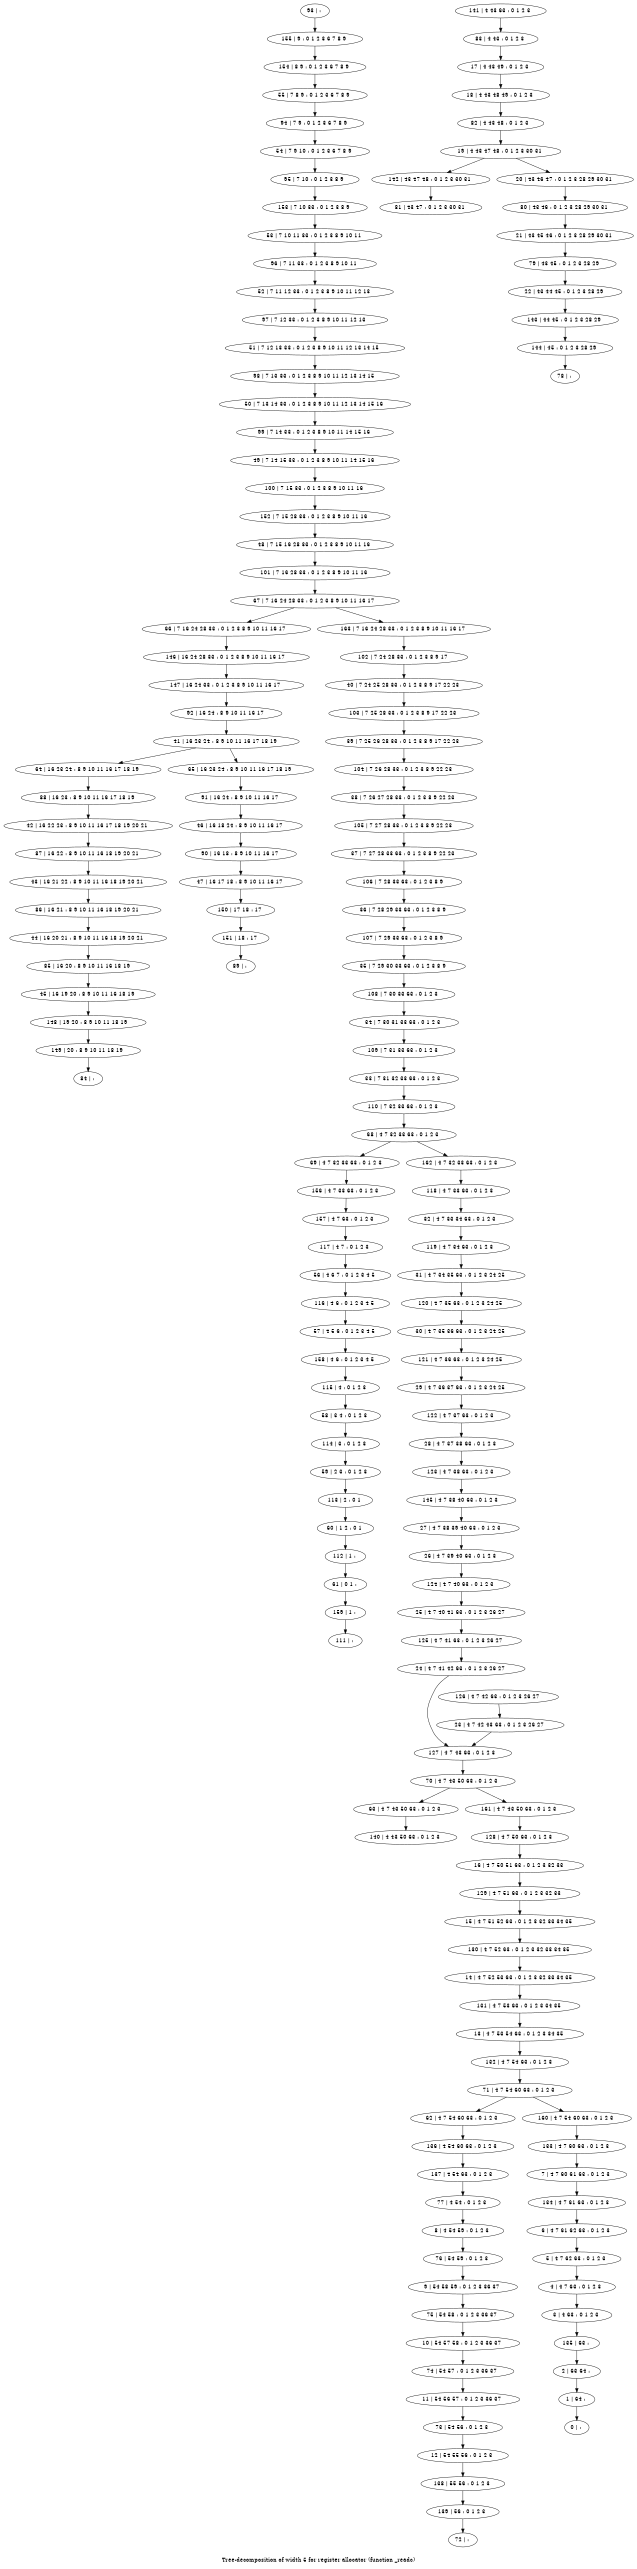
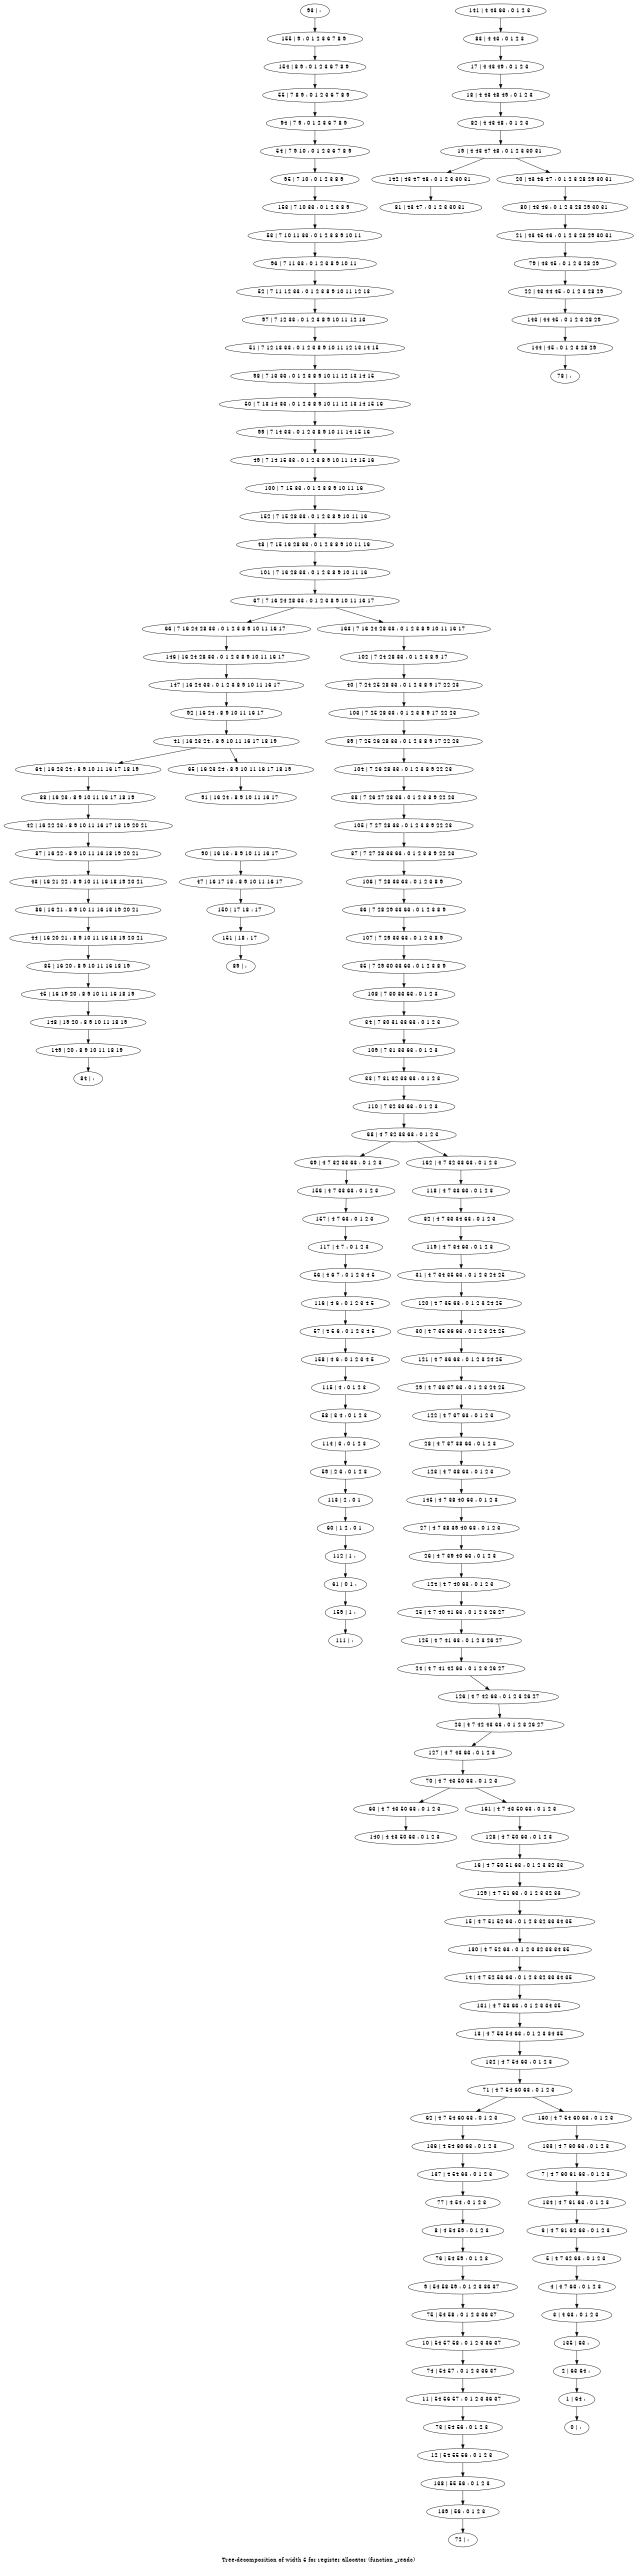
node "46 | 16 18 24 : 8 9 10 11 16 17": removed
edge "24 | 4 7 41 42 63 : 0 1 2 3 26 27" -> "127 | 4 7 43 63 : 0 1 2 3": now "24 | 4 7 41 42 63 : 0 1 2 3 26 27" -> "126 | 4 7 42 63 : 0 1 2 3 26 27"
